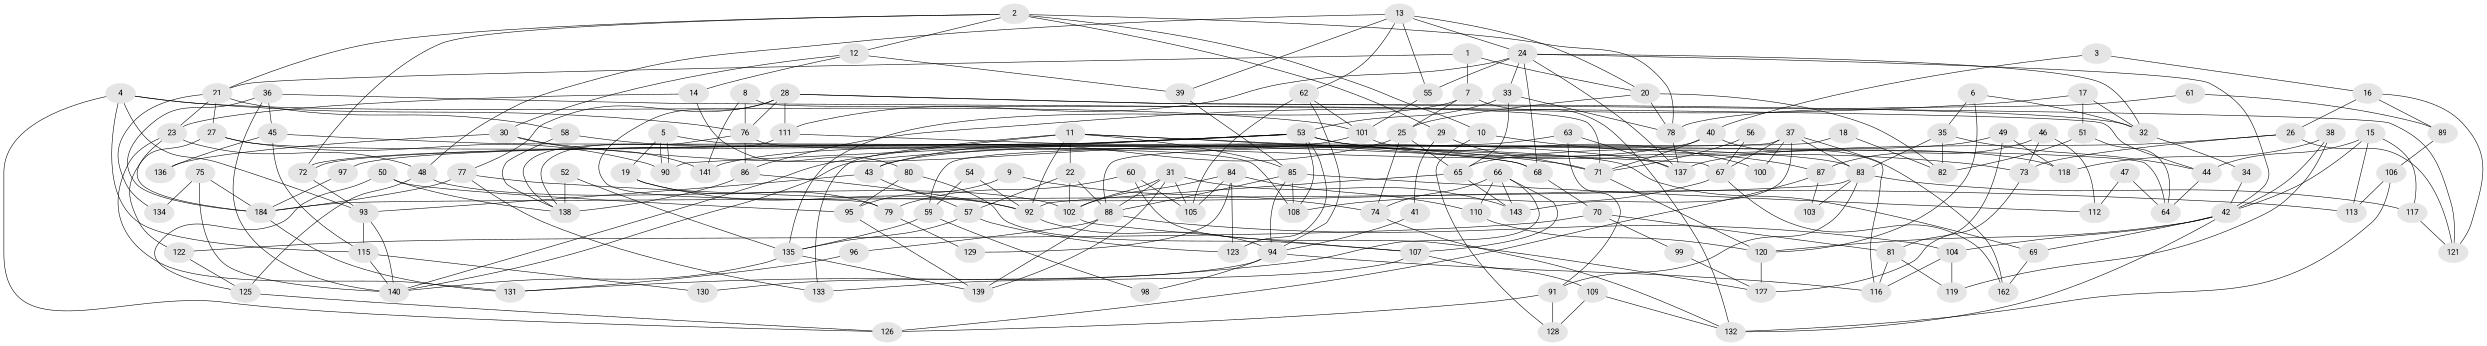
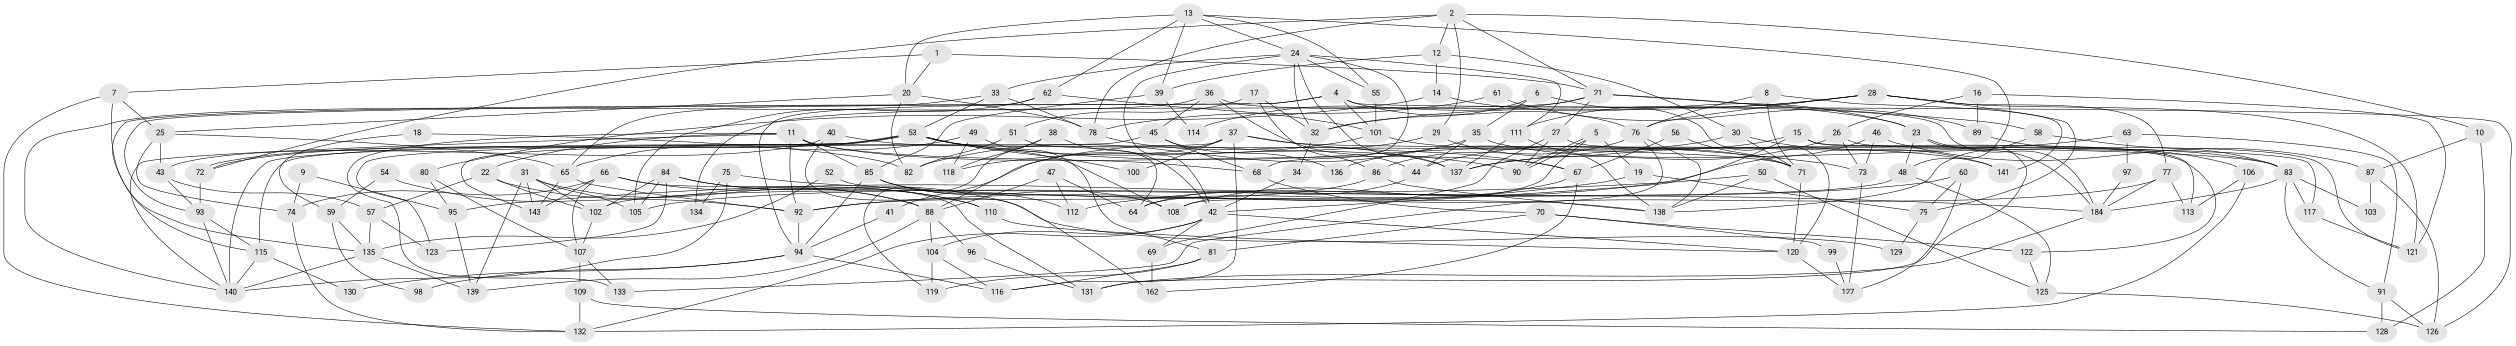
node "3": removed
node "114": added
edge "85" -- "88": now "47" -- "88"
